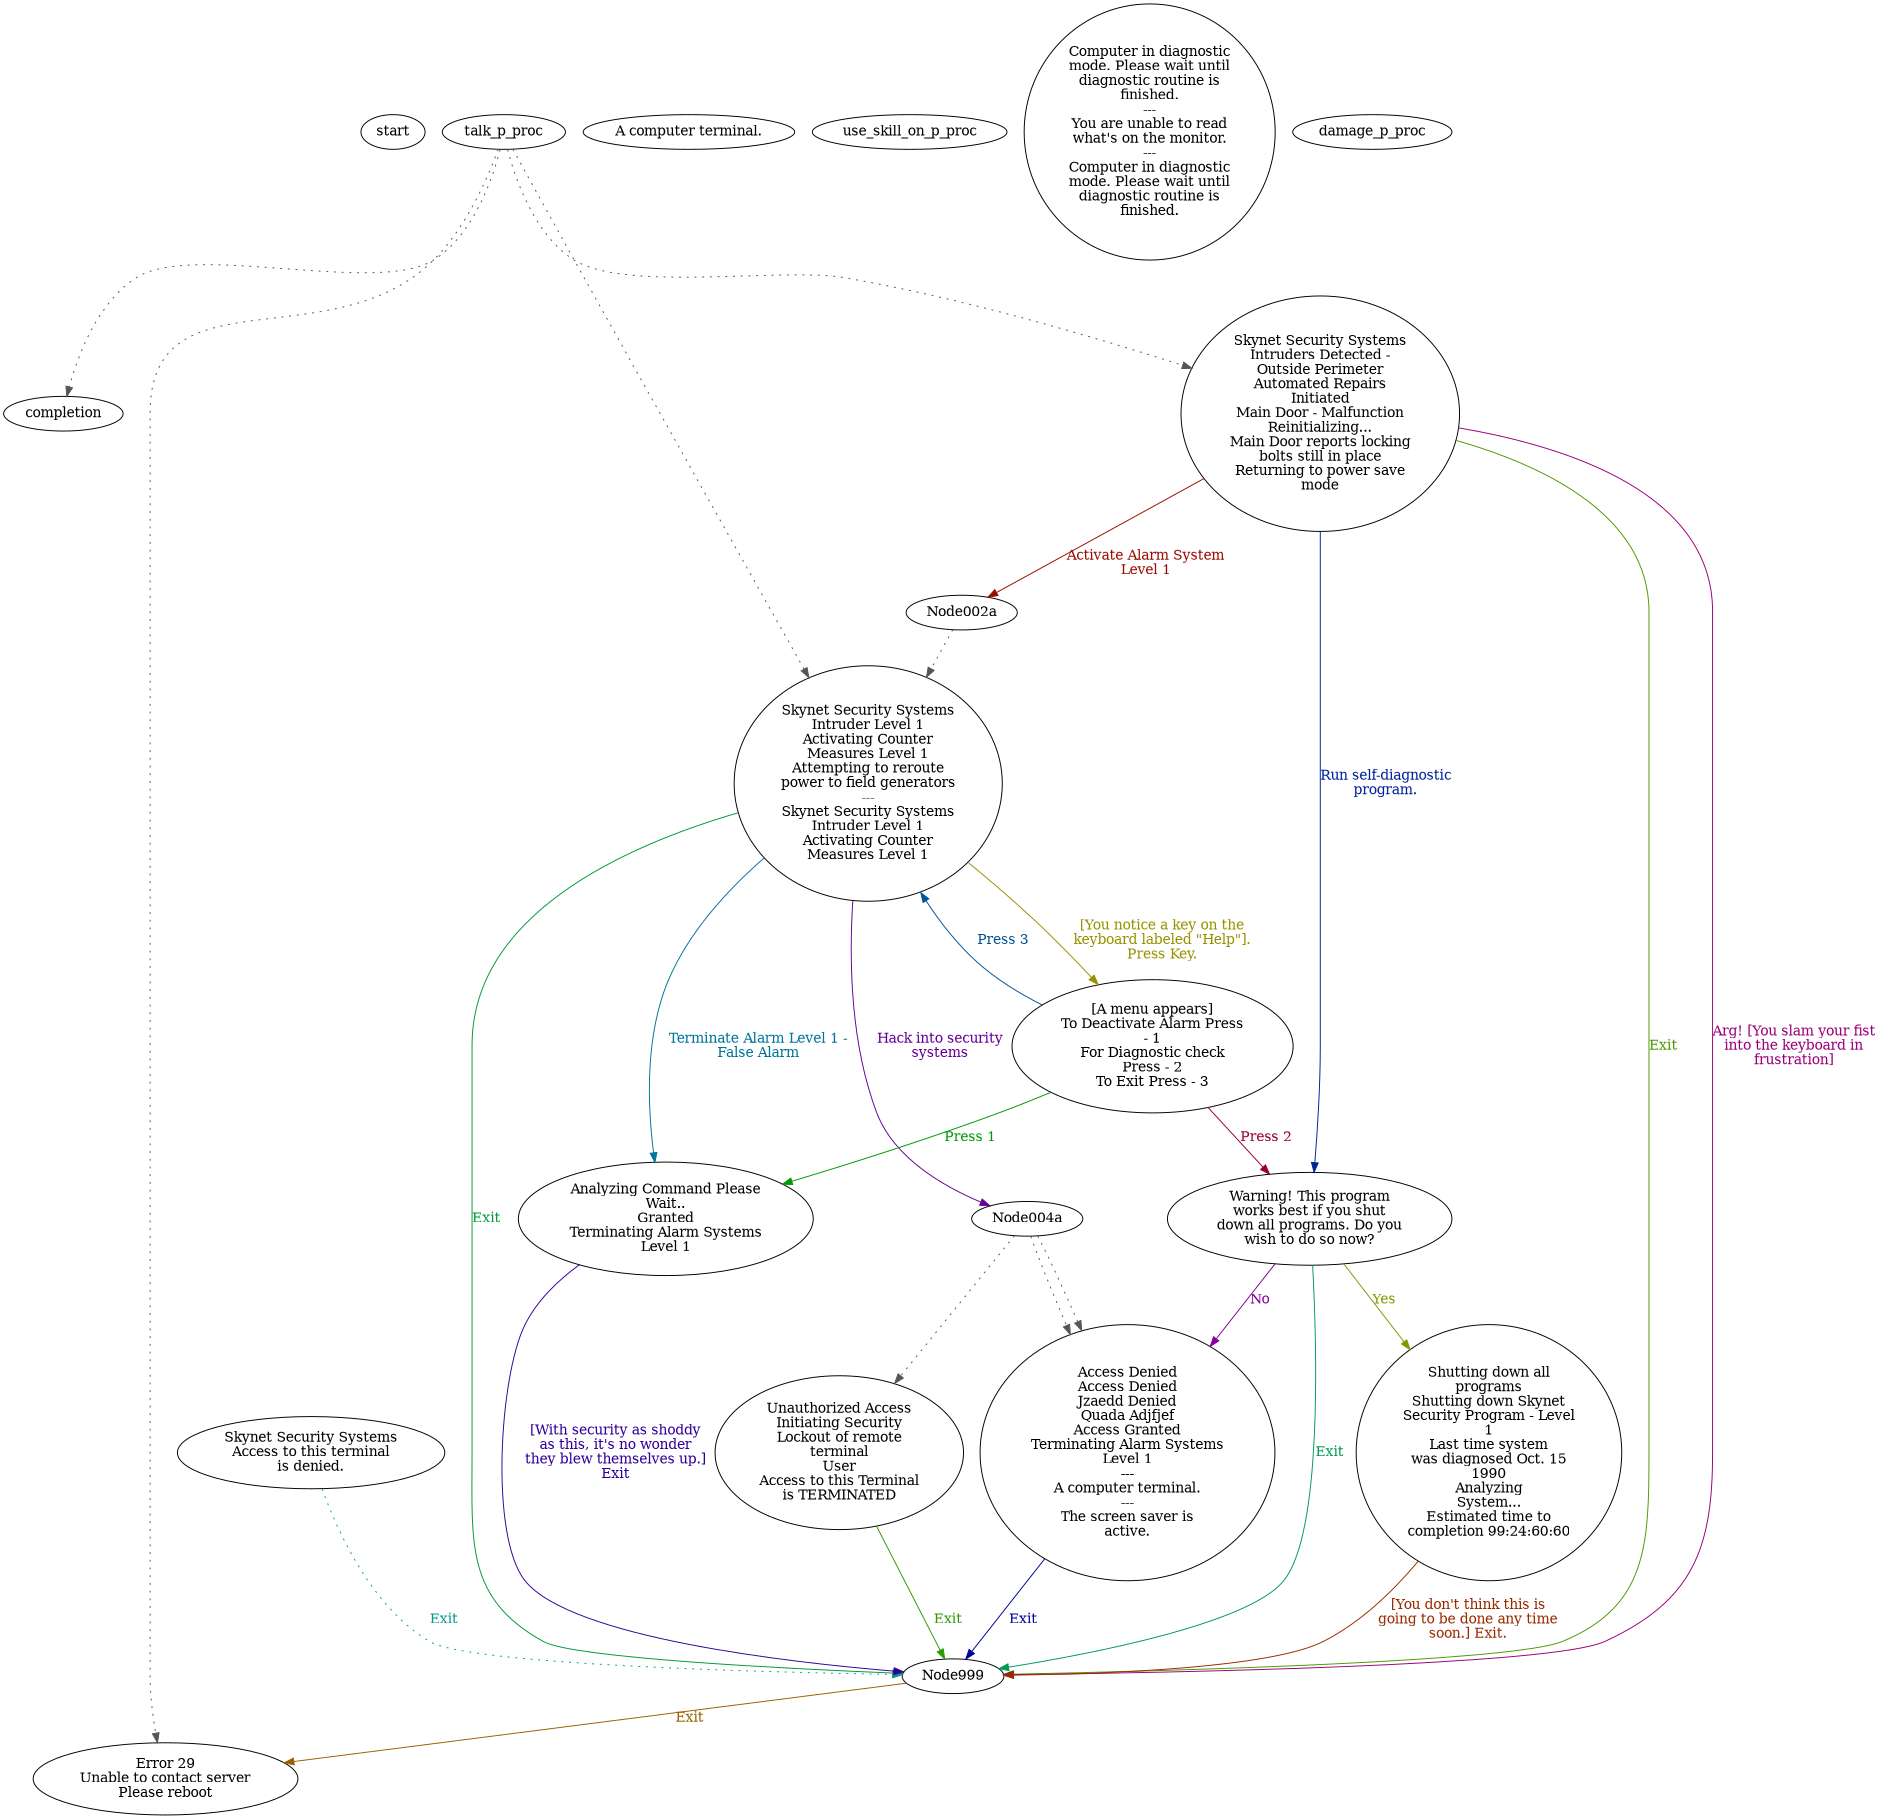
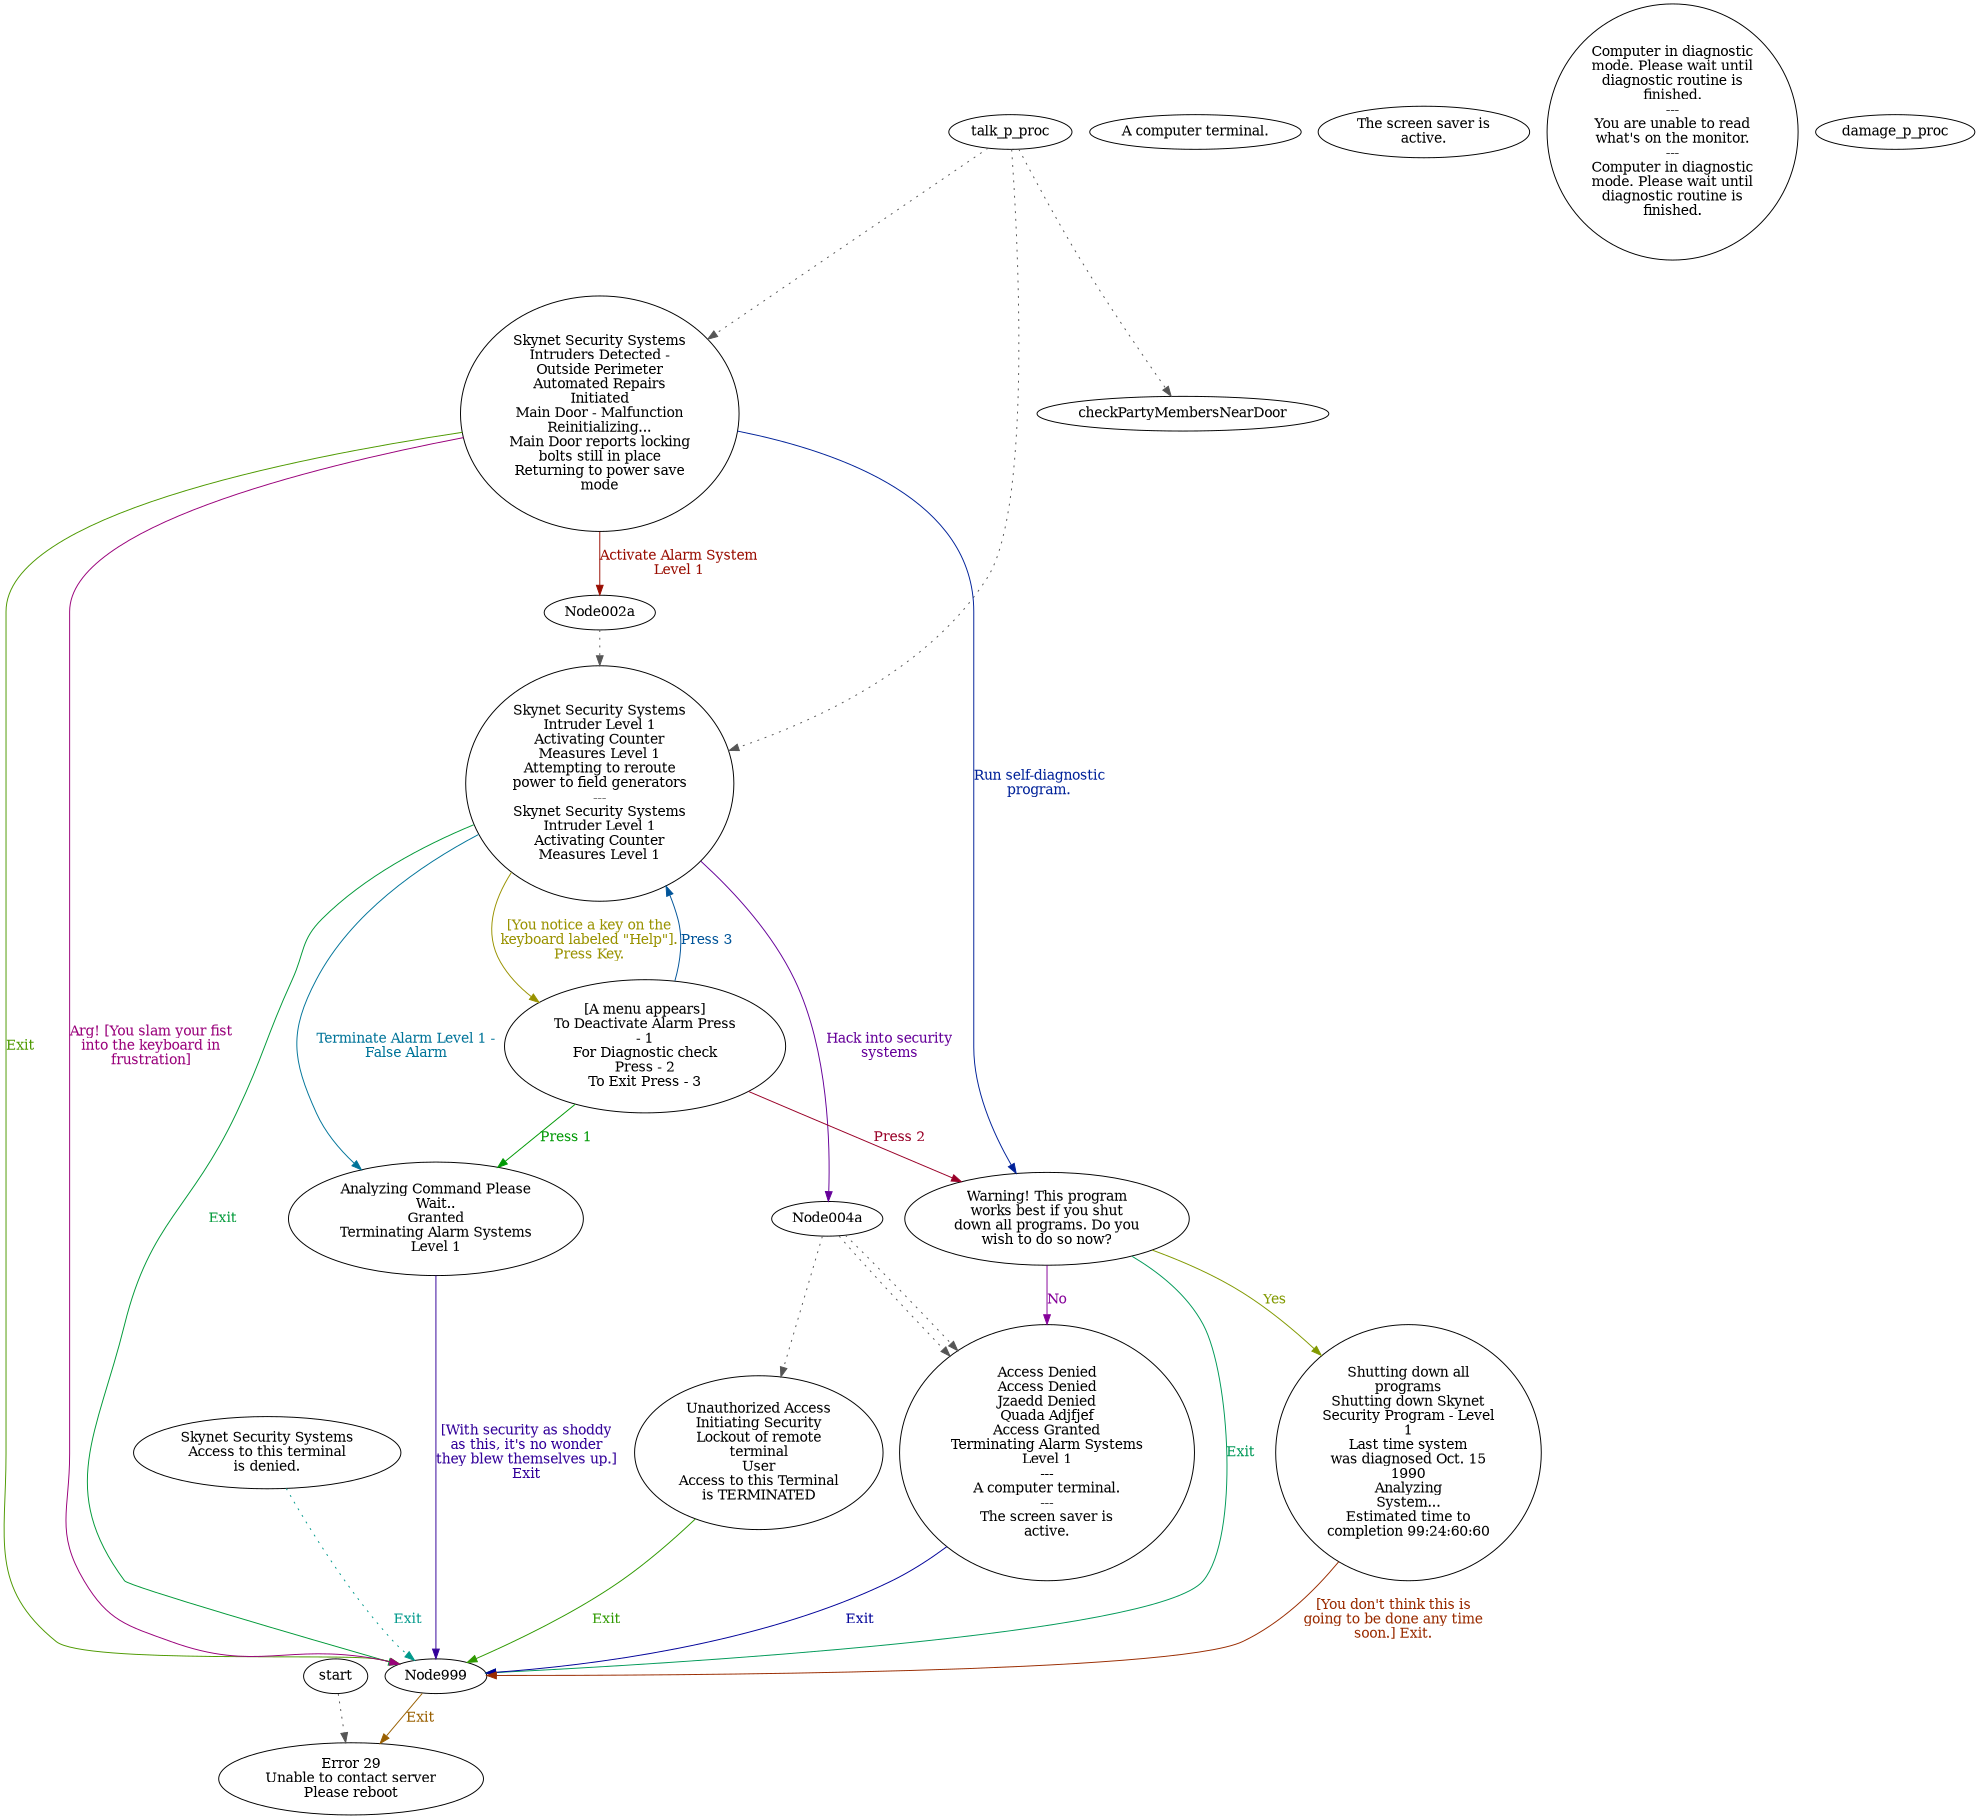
node "use_skill_on_p_proc": removed
node "The screen saver is active.": added
node "completion": label "completion" -> "checkPartyMembersNearDoor"
edge "talk_p_proc" -> "Error 29 Unable to contact server Please reboot": now "start" -> "Error 29 Unable to contact server Please reboot"
